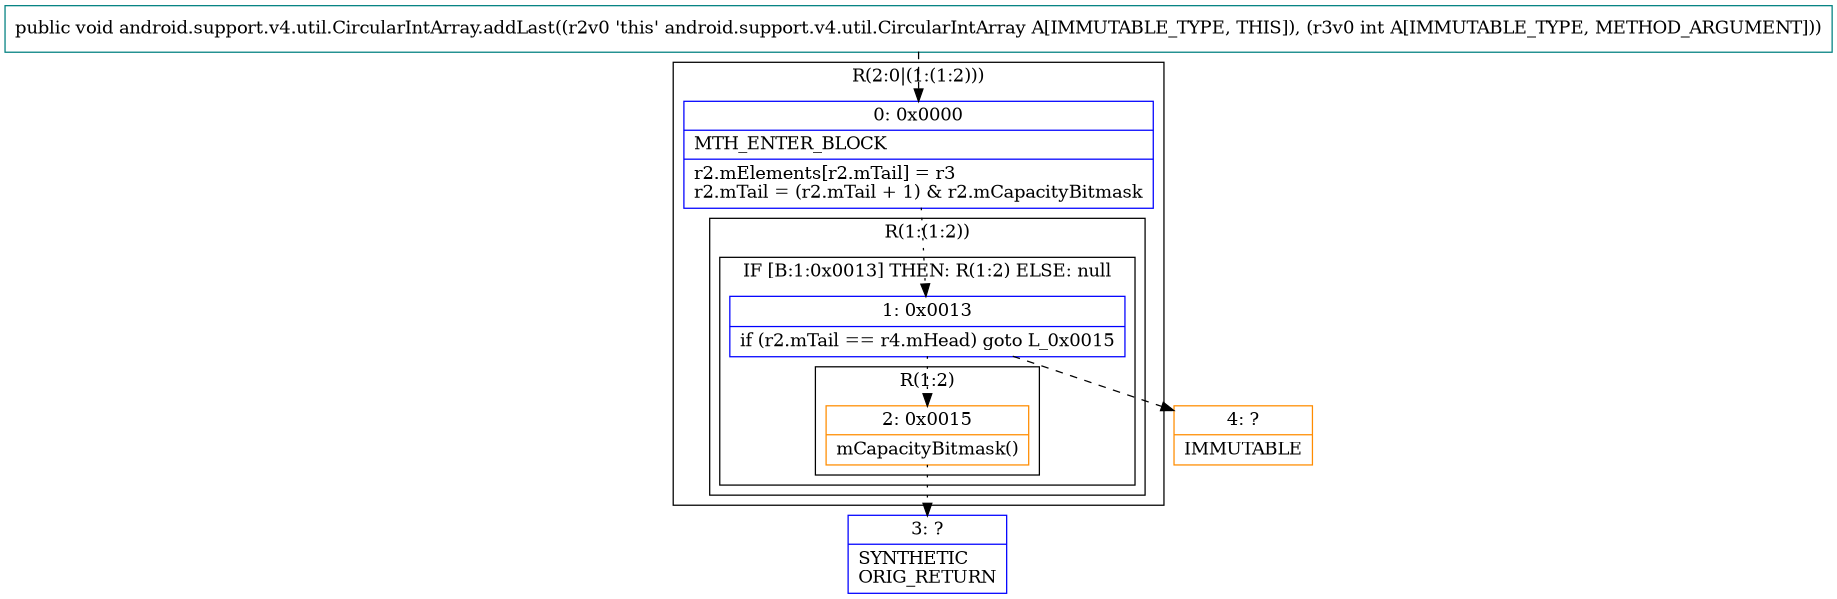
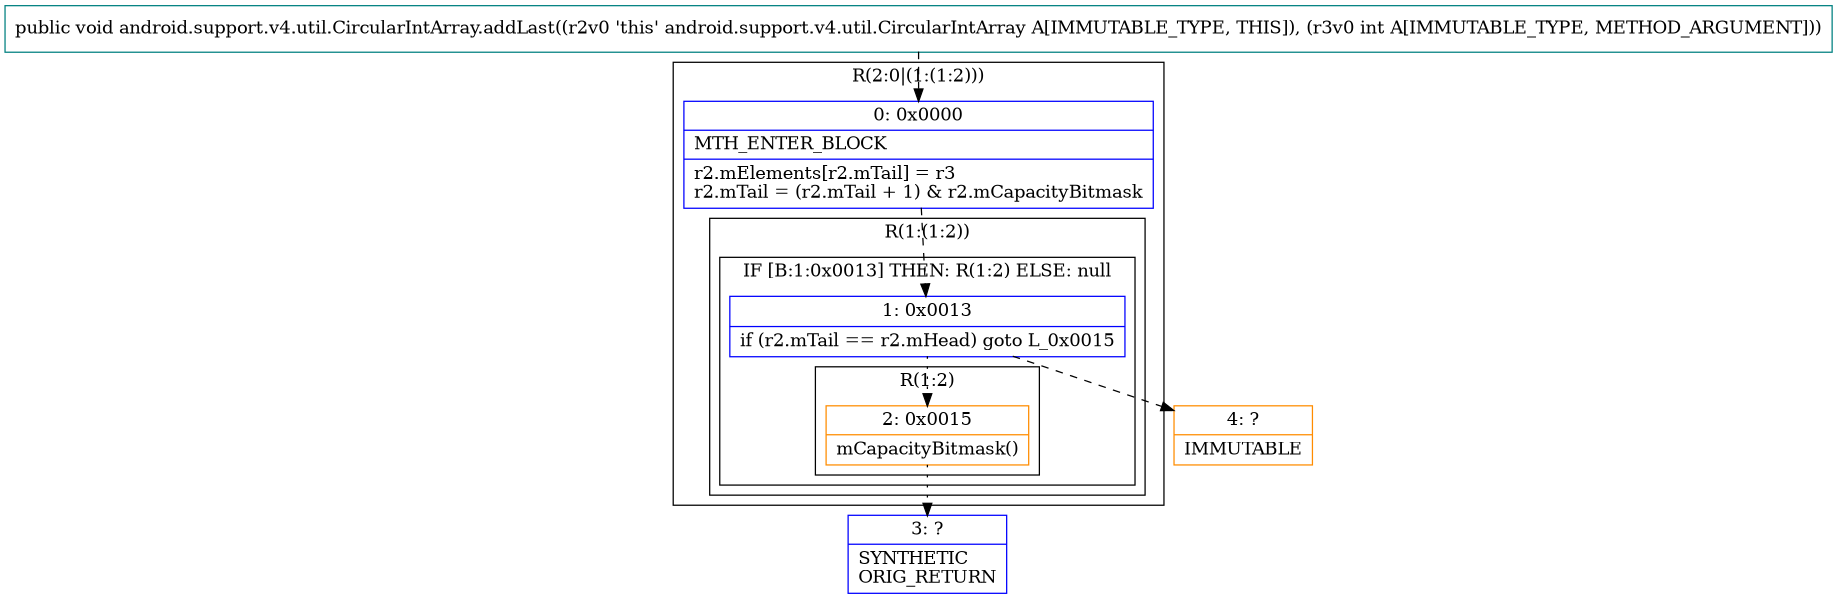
edge "0: 0x0000" -> "1: 0x0013": style dotted -> dashed
node "1: 0x0013": text "if (r2.mTail == r4.mHead) goto L_0x0015" -> "if (r2.mTail == r2.mHead) goto L_0x0015"
